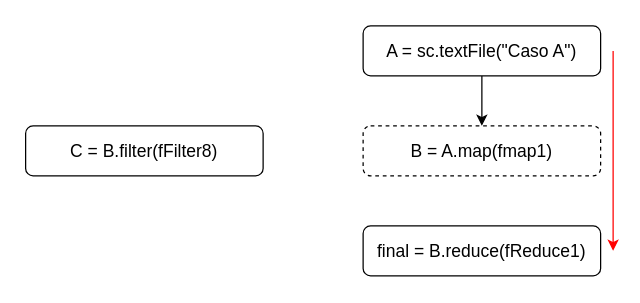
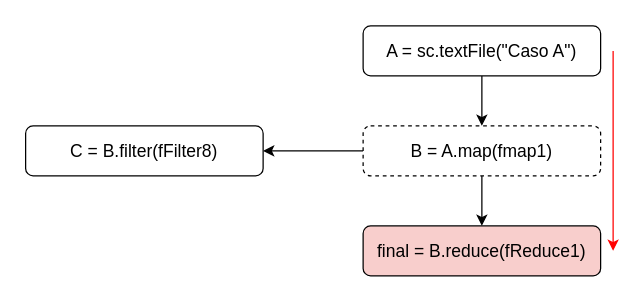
edge "B = A.map(fmap1)" -> "C = B.filter(fFilter8)": added
edge "B = A.map(fmap1)" -> "final = B.reduce(fReduce1)": added
node "final = B.reduce(fReduce1)": fillcolor #ffffff -> #f8cecc
